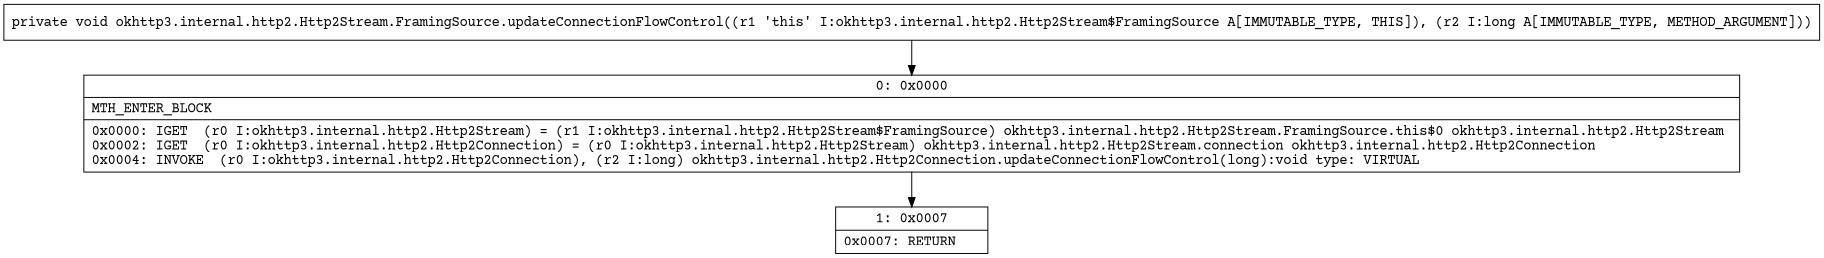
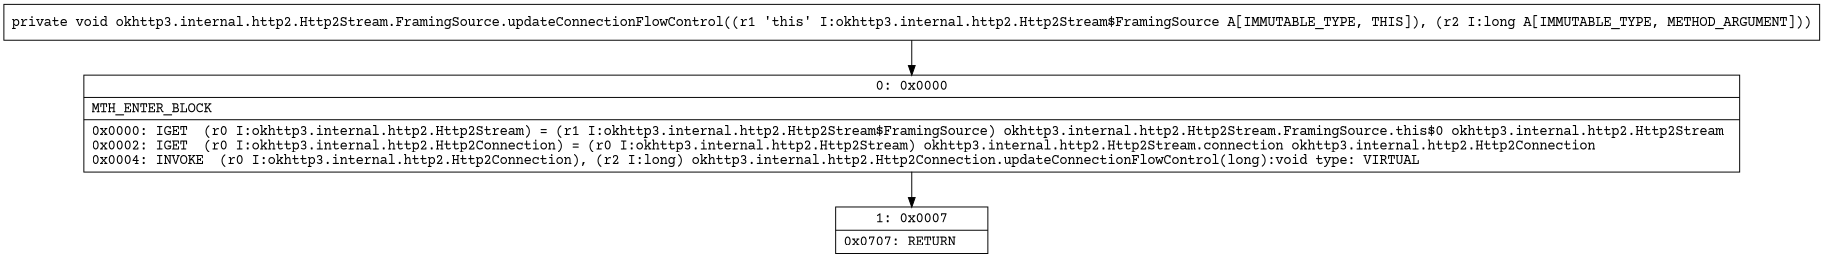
node "1: 0x0007": text "0x0007: RETURN" -> "0x0707: RETURN"
